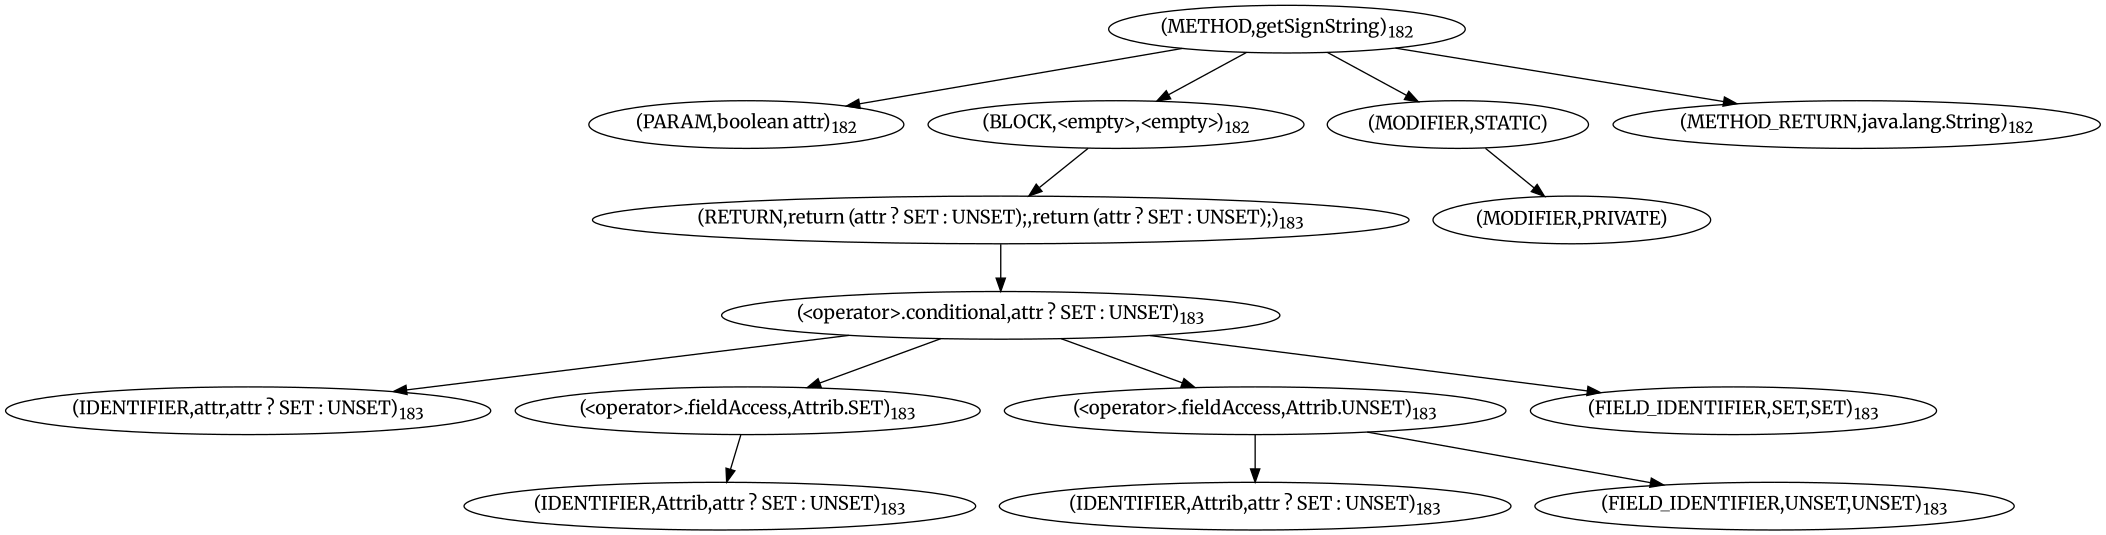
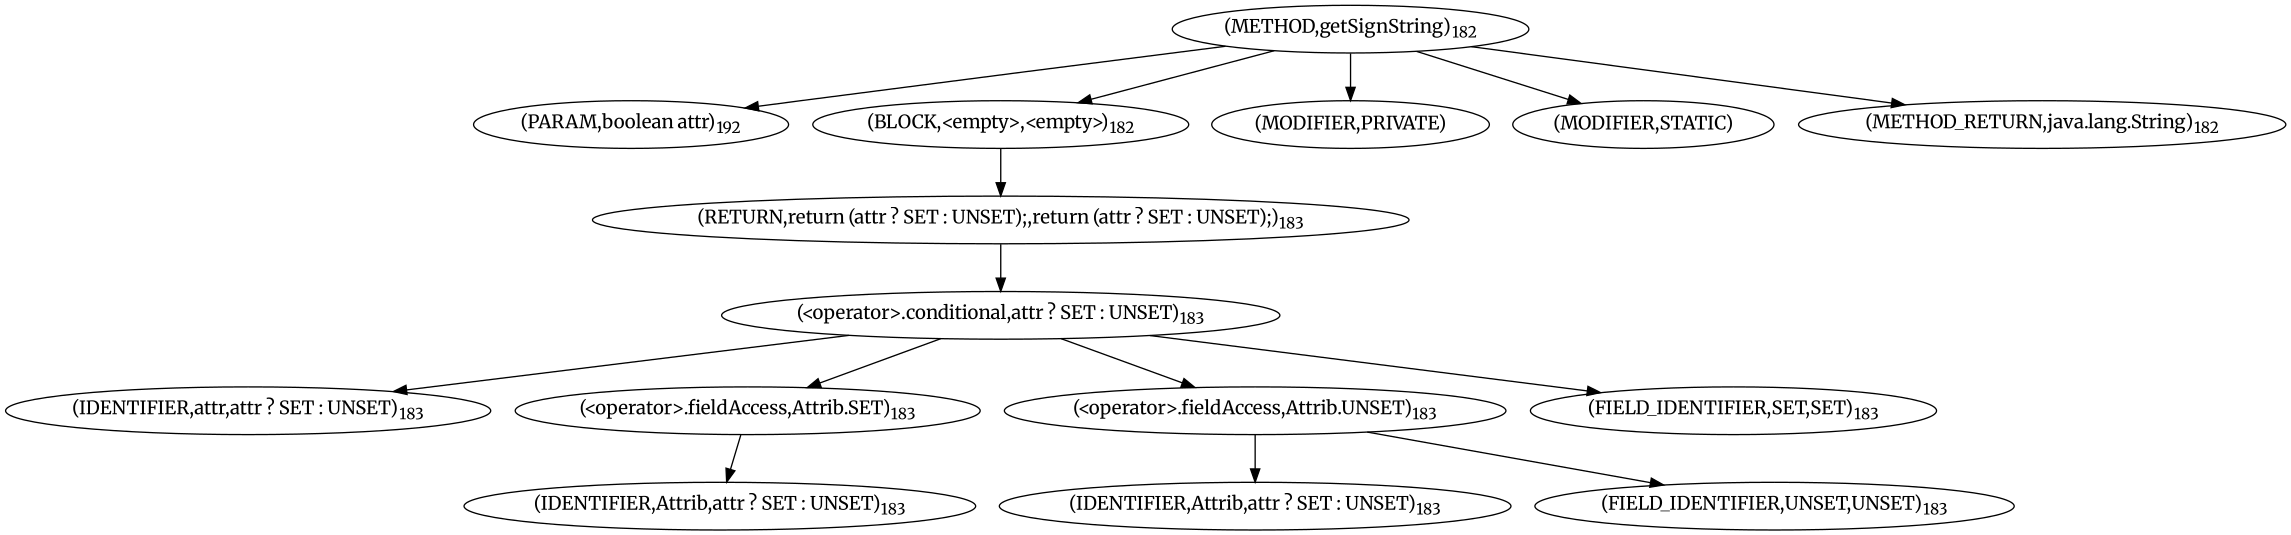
node "(PARAM,boolean attr)": text "182" -> "192"
edge "(MODIFIER,STATIC)" -> "(MODIFIER,PRIVATE)": now "(METHOD,getSignString)" -> "(MODIFIER,PRIVATE)"
